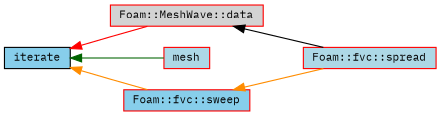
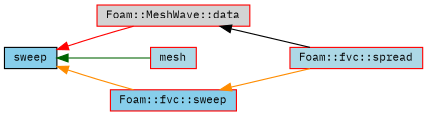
node "iterate": label "iterate" -> "sweep"
